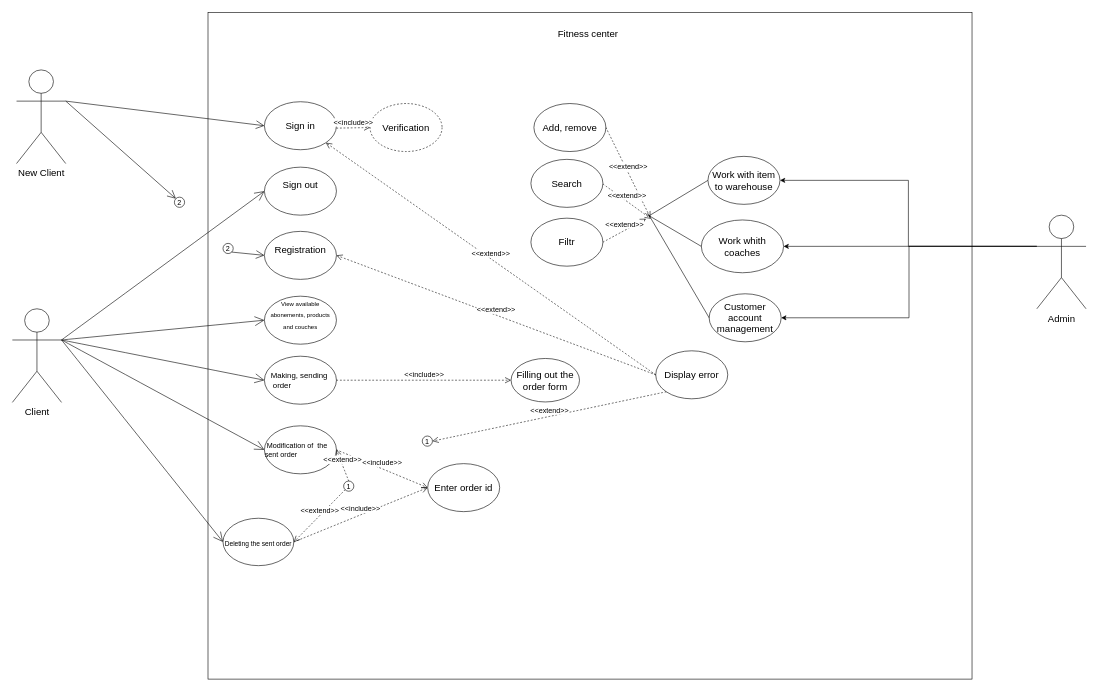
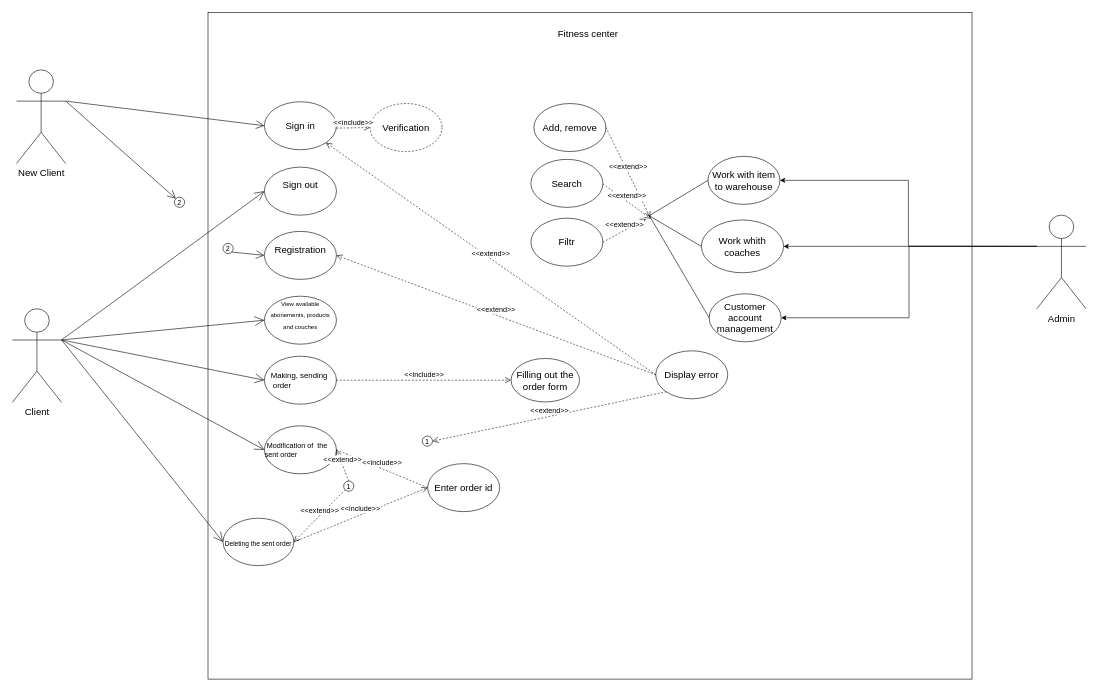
edge "Modification of the sent order" -> "Enter order id": arrowhead open -> none
